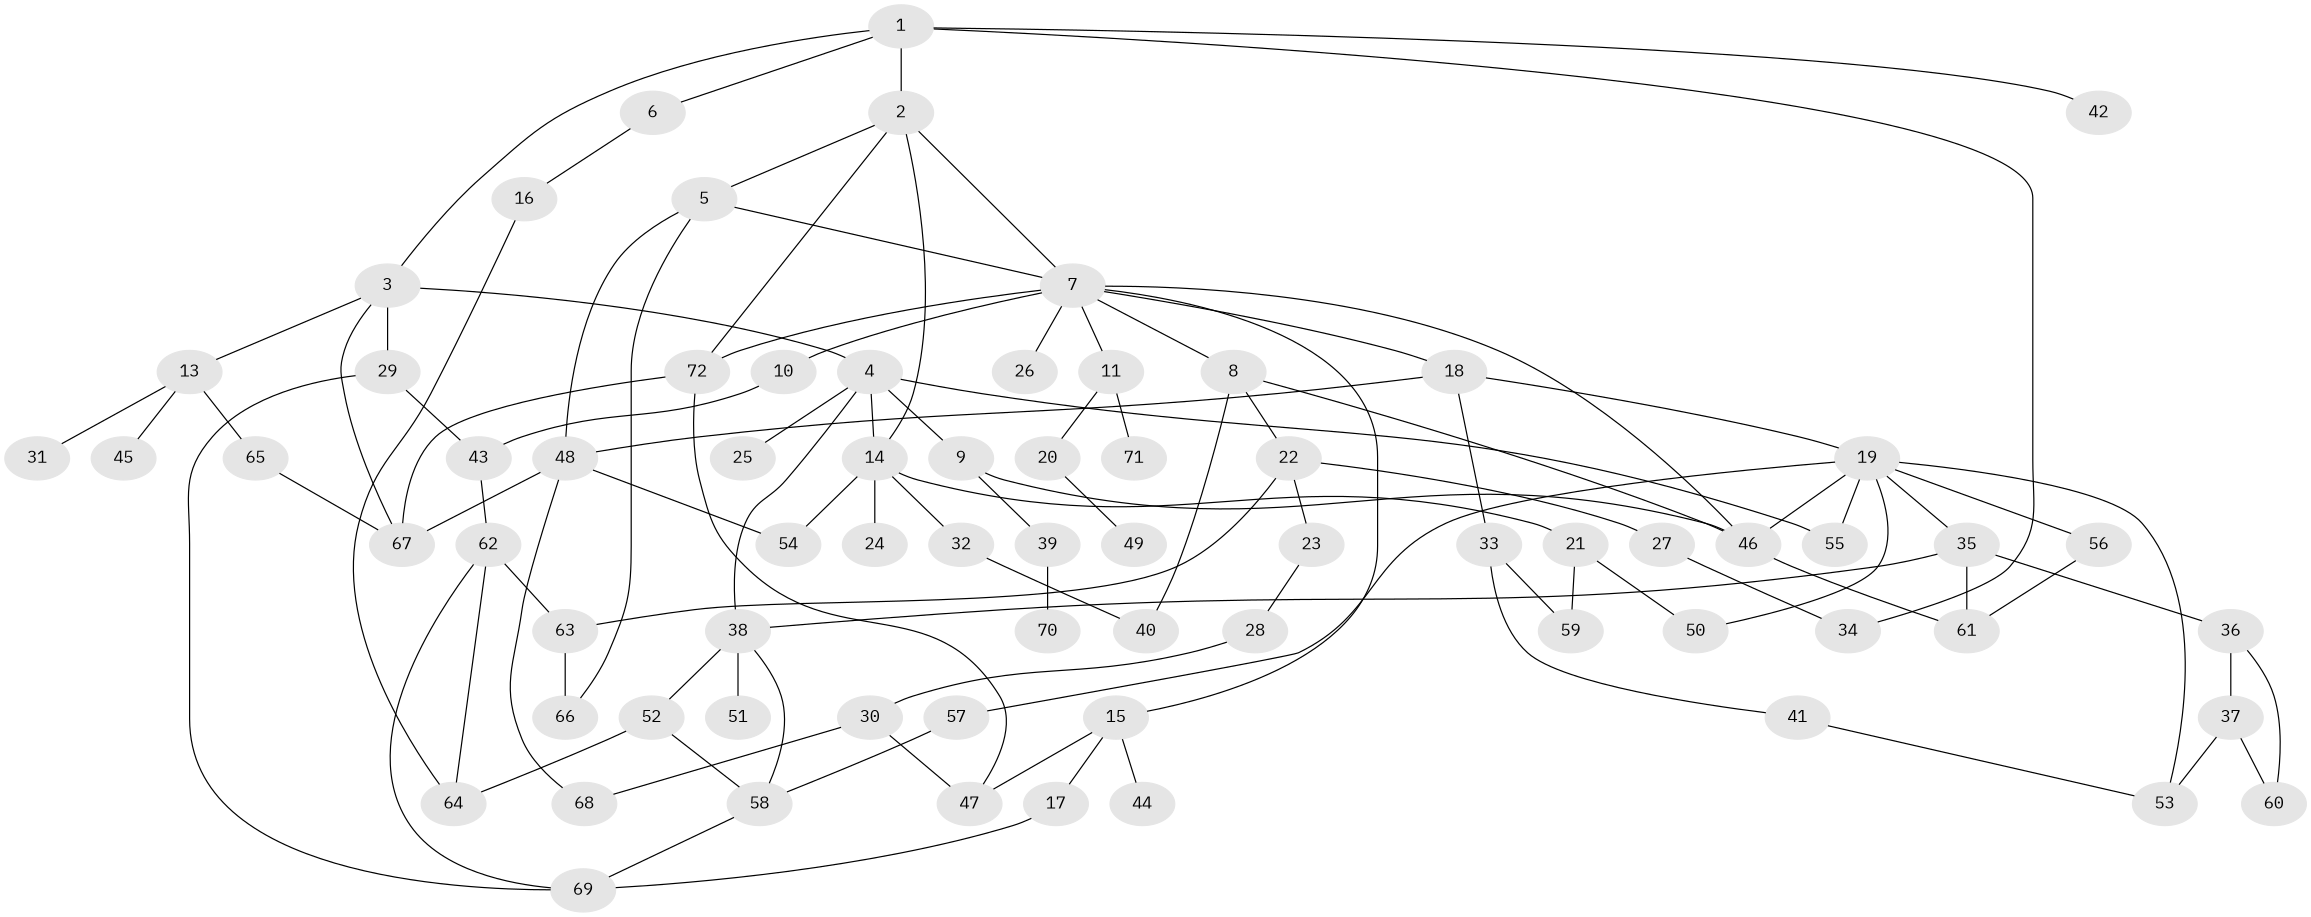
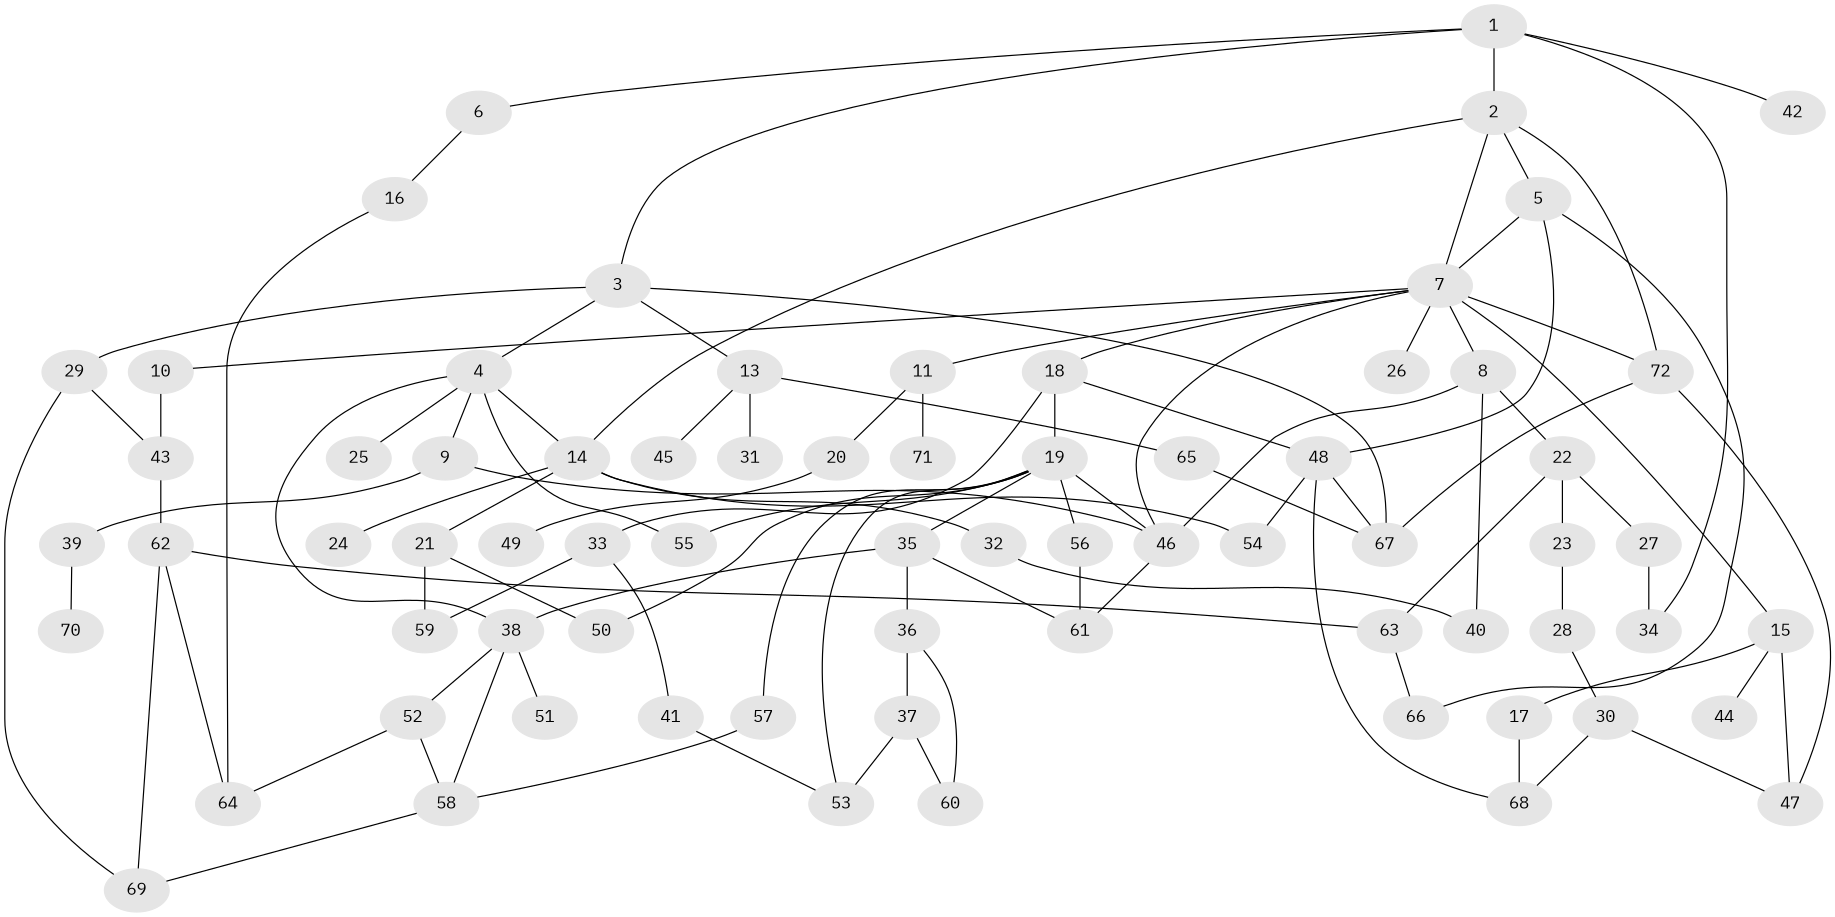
edge "17" -- "69": now "17" -- "68"
